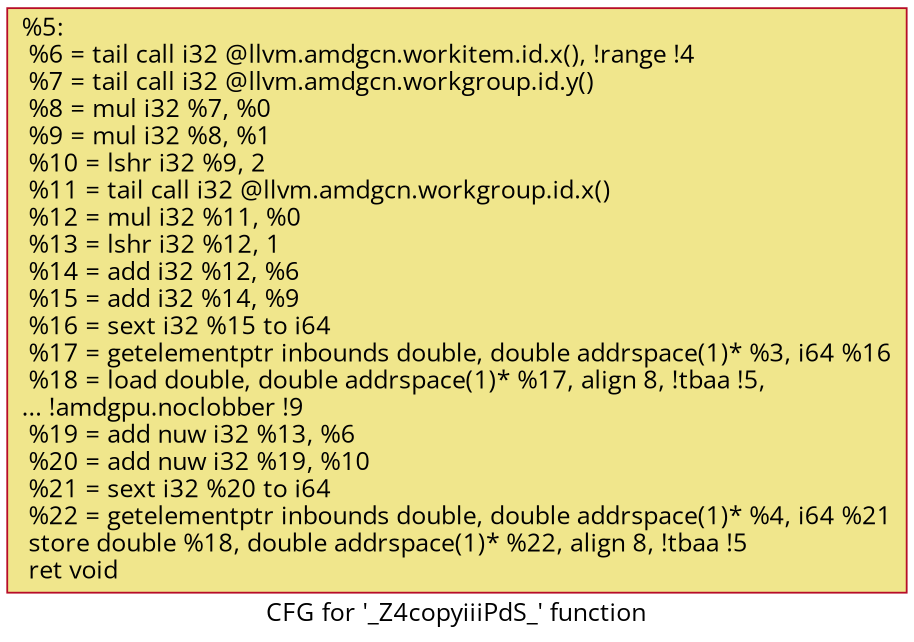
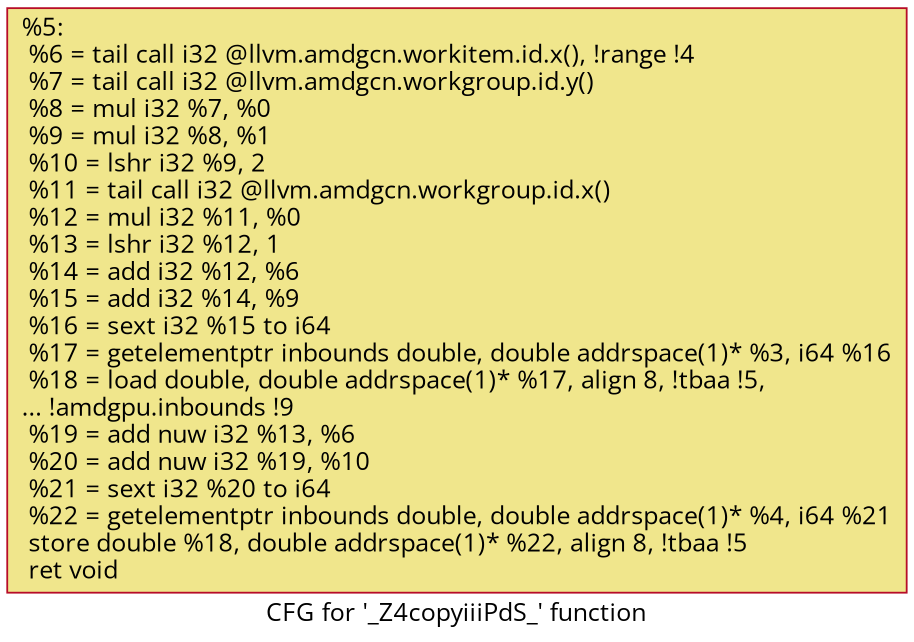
node "%5:": text "... !amdgpu.noclobber !9" -> "... !amdgpu.inbounds !9"
